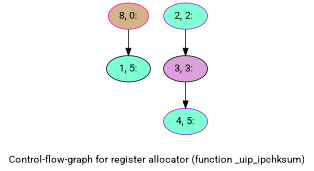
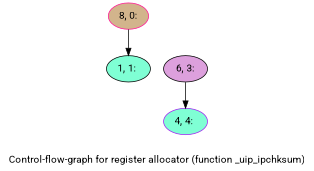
node "2, 2:": removed
node "1, 5:": label "1, 5:" -> "1, 1:"
node "3, 3:": label "3, 3:" -> "6, 3:"
node "4, 5:": label "4, 5:" -> "4, 4:"
